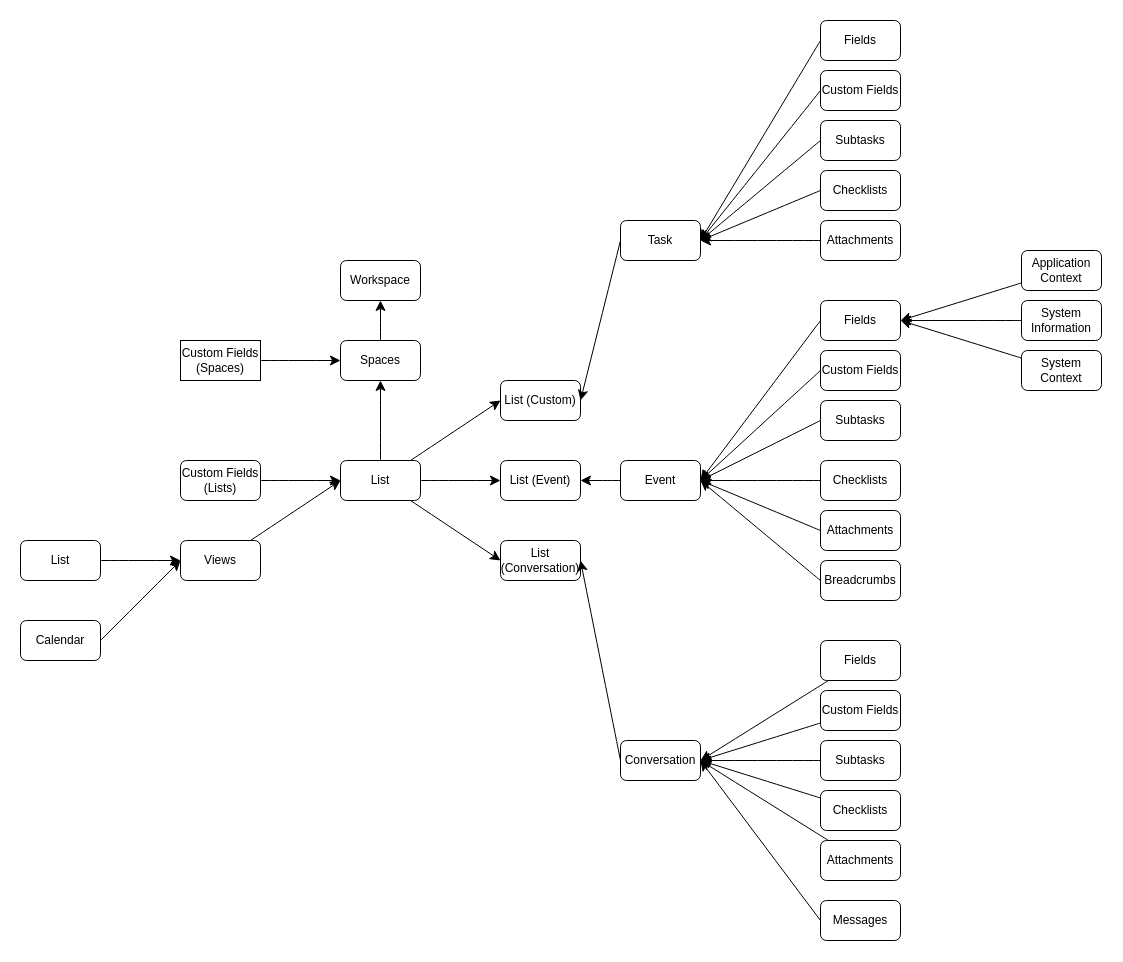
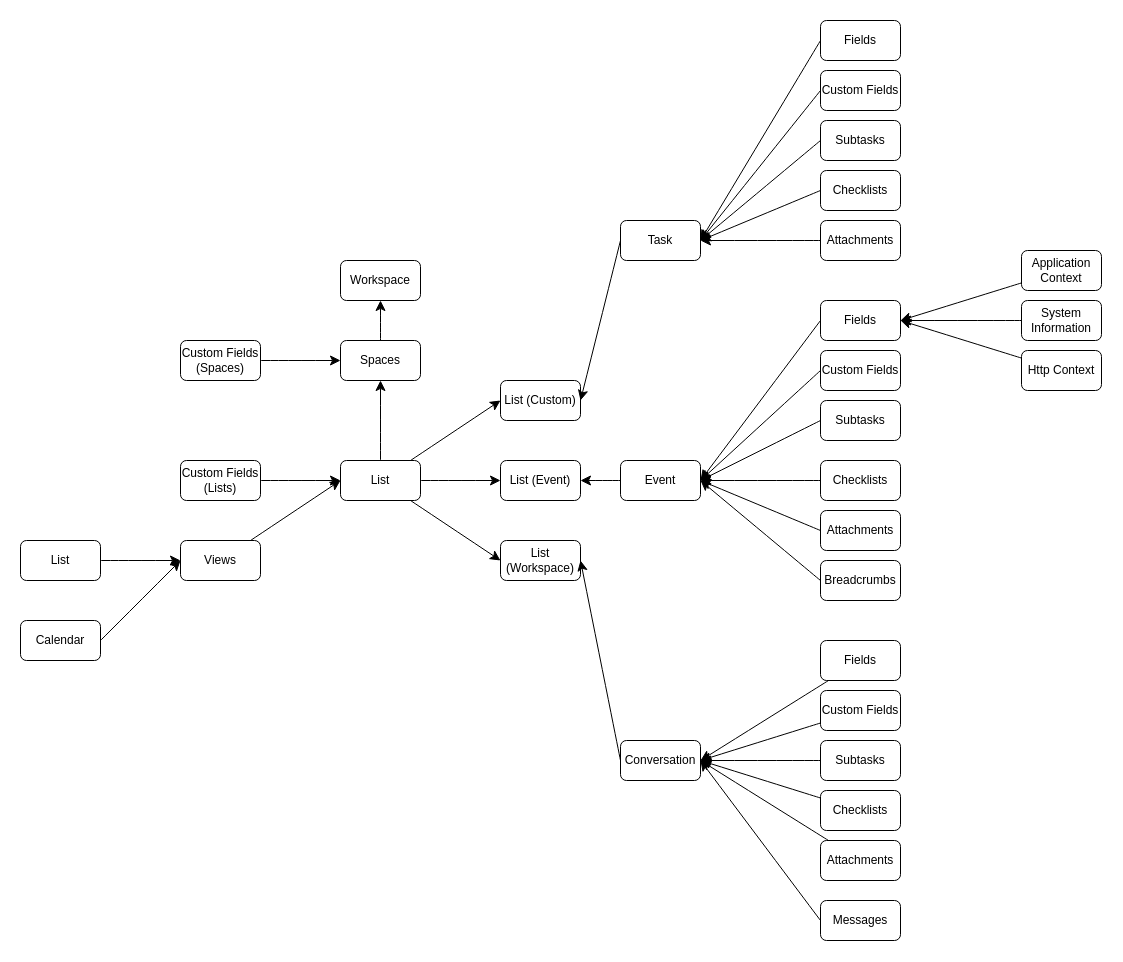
node "Custom Fields (Spaces)": shape rectangle -> rounded rectangle
node "System Context": label "System Context" -> "Http Context"
node "List (Conversation)": label "List (Conversation)" -> "List (Workspace)"
